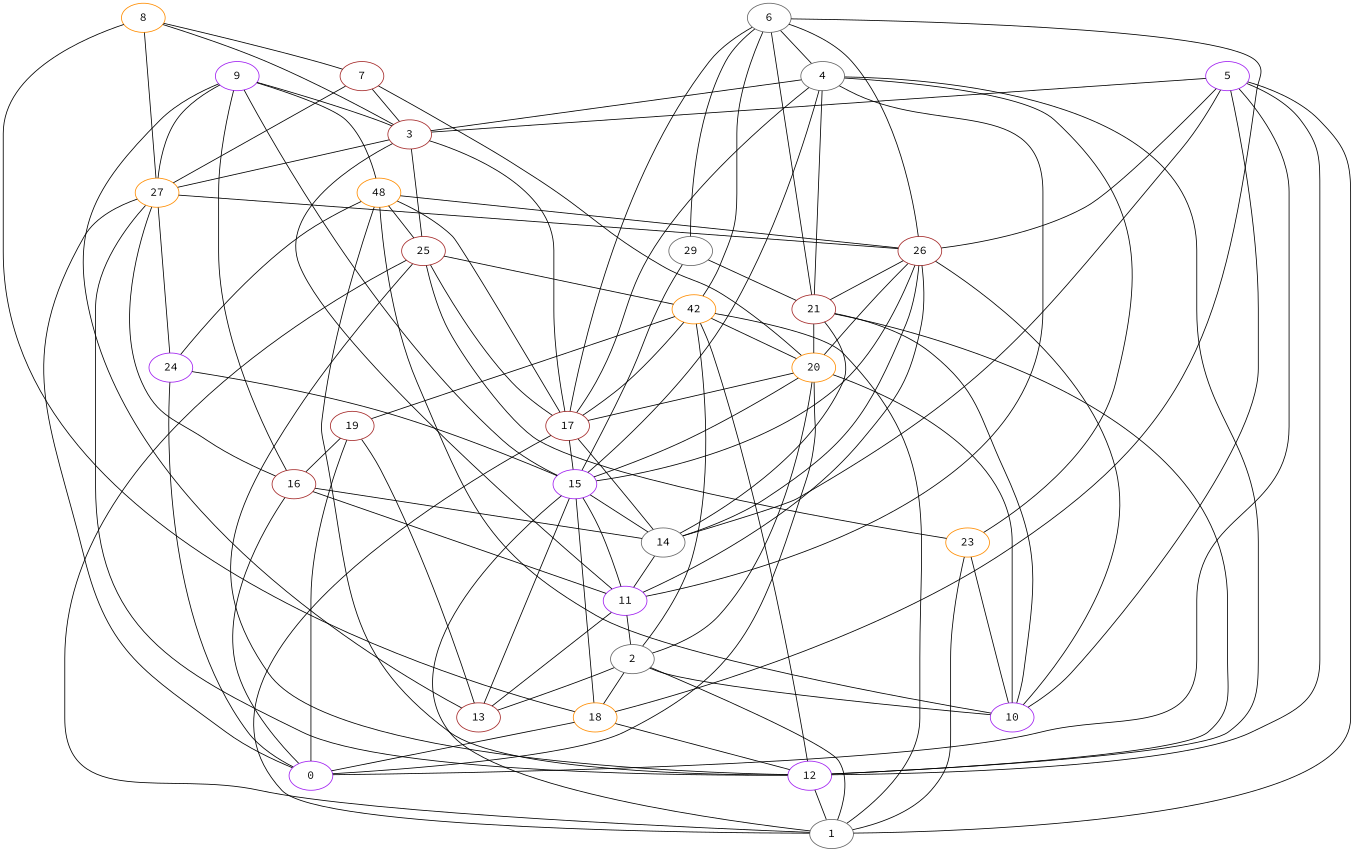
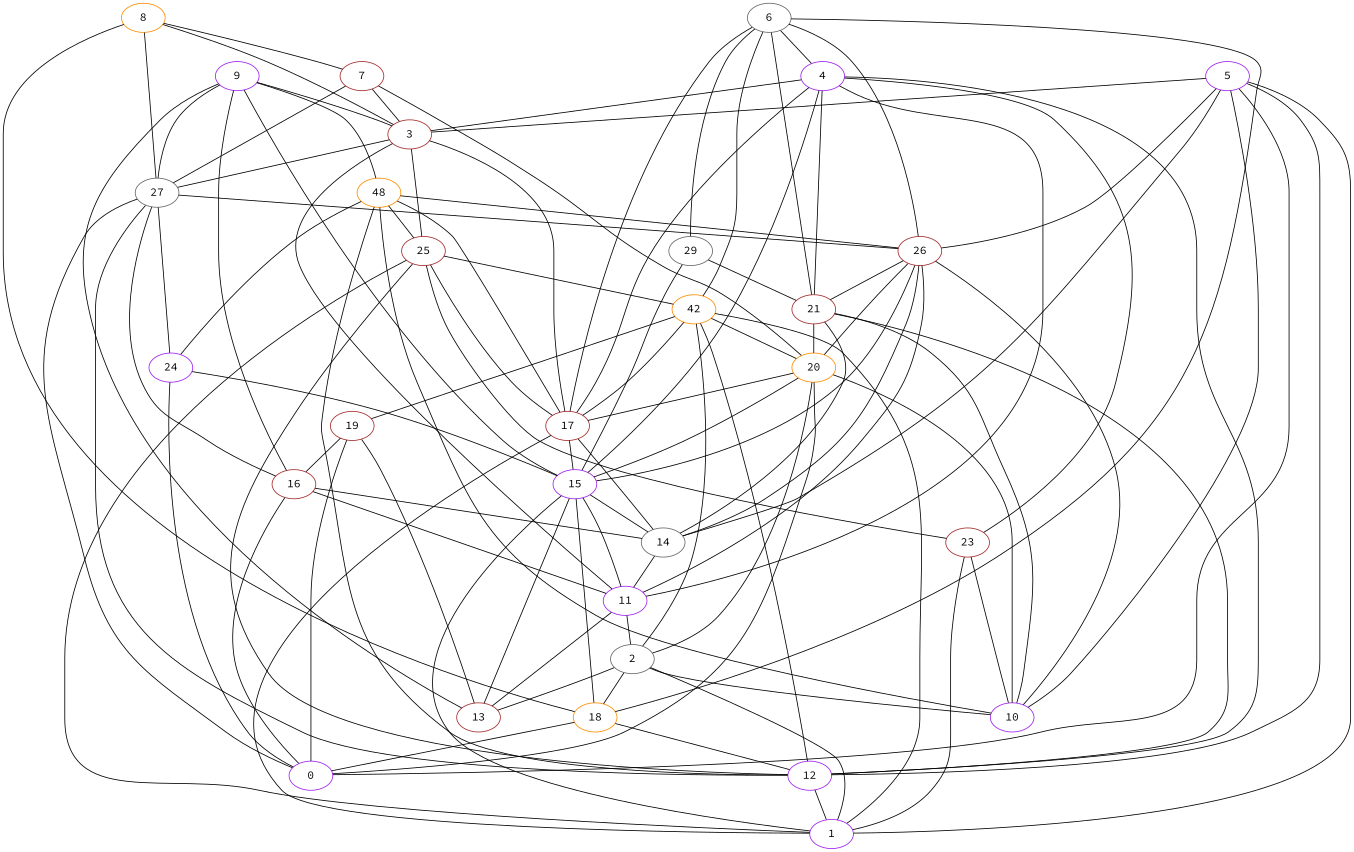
node "4": color gray40 -> purple
node "27": color darkorange -> gray40
node "23": color darkorange -> brown
node "1": color gray40 -> purple
